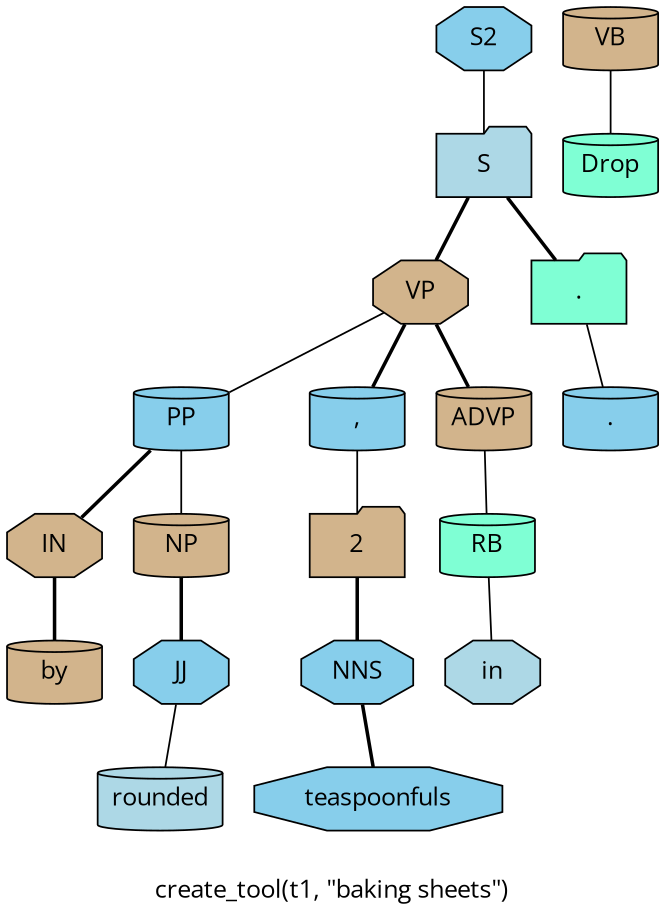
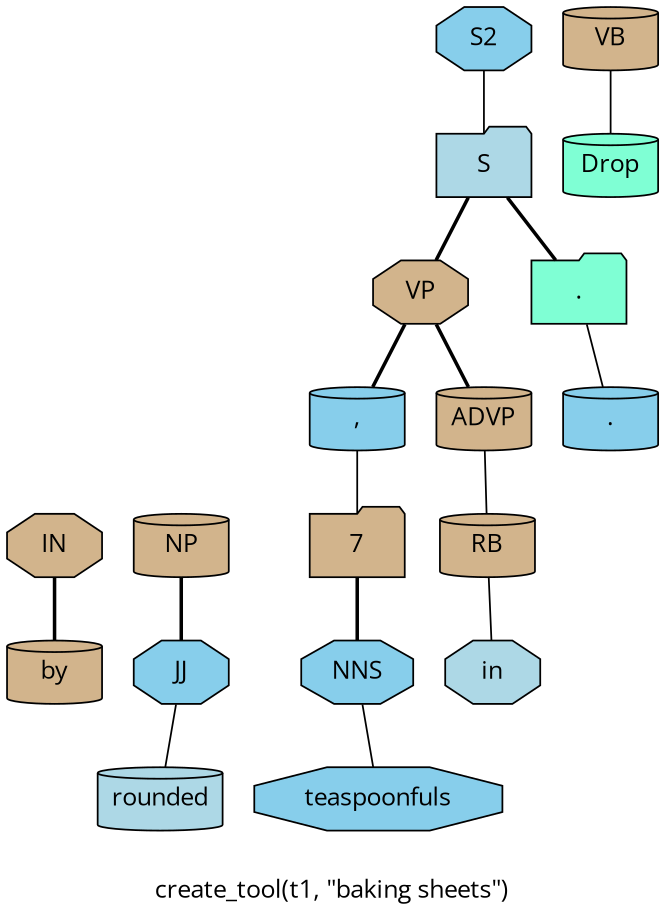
node "PP": removed
node "2": label "2" -> "7"
node "RB": fillcolor aquamarine -> tan
edge "NNS" -- "teaspoonfuls": style bold -> solid
